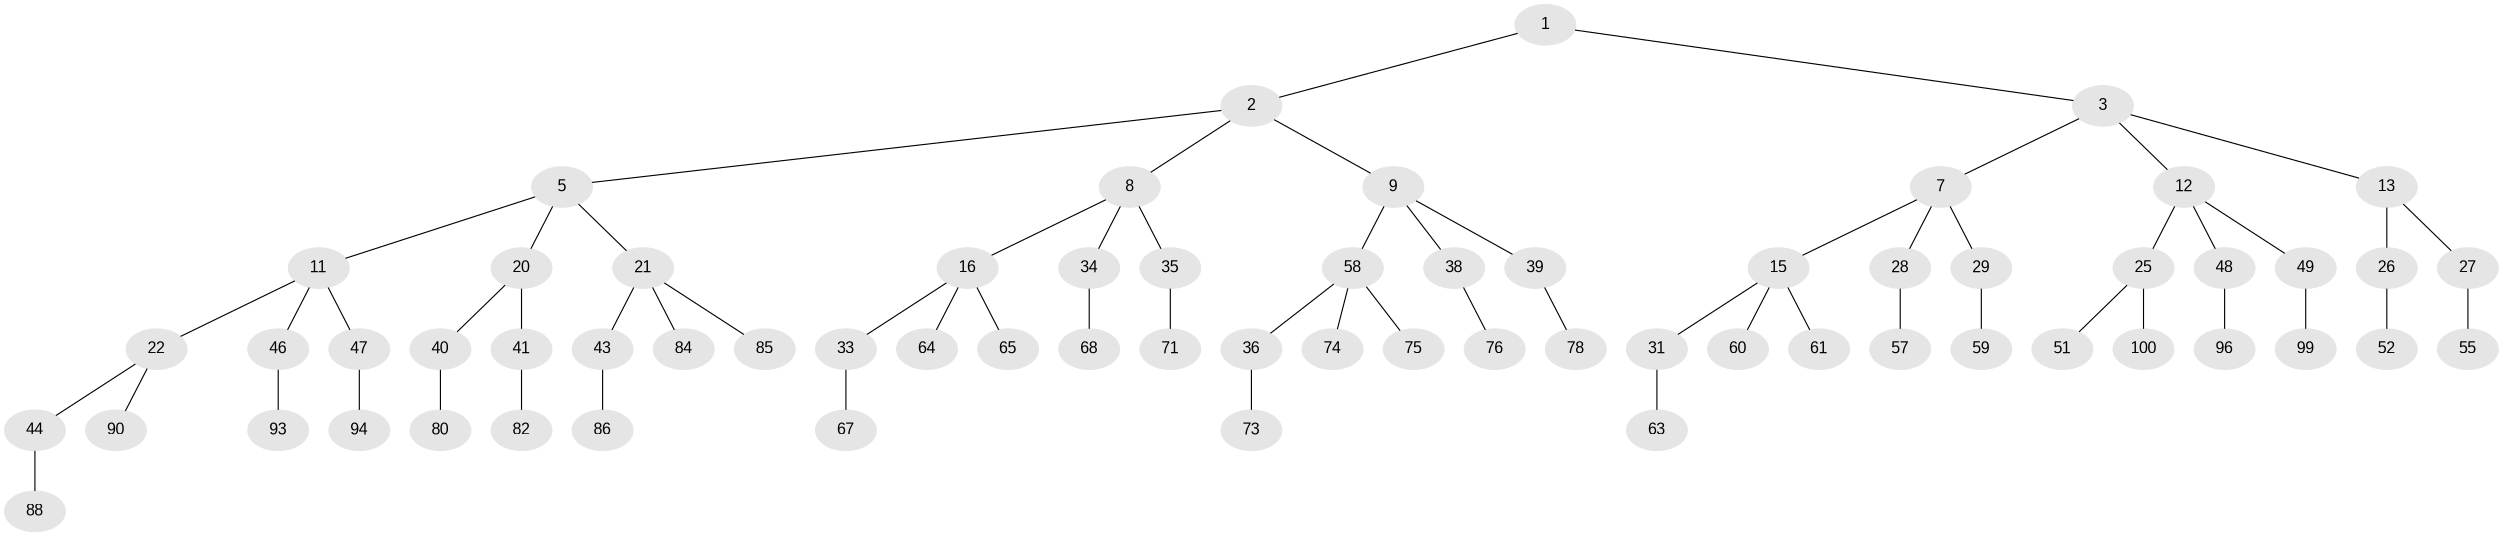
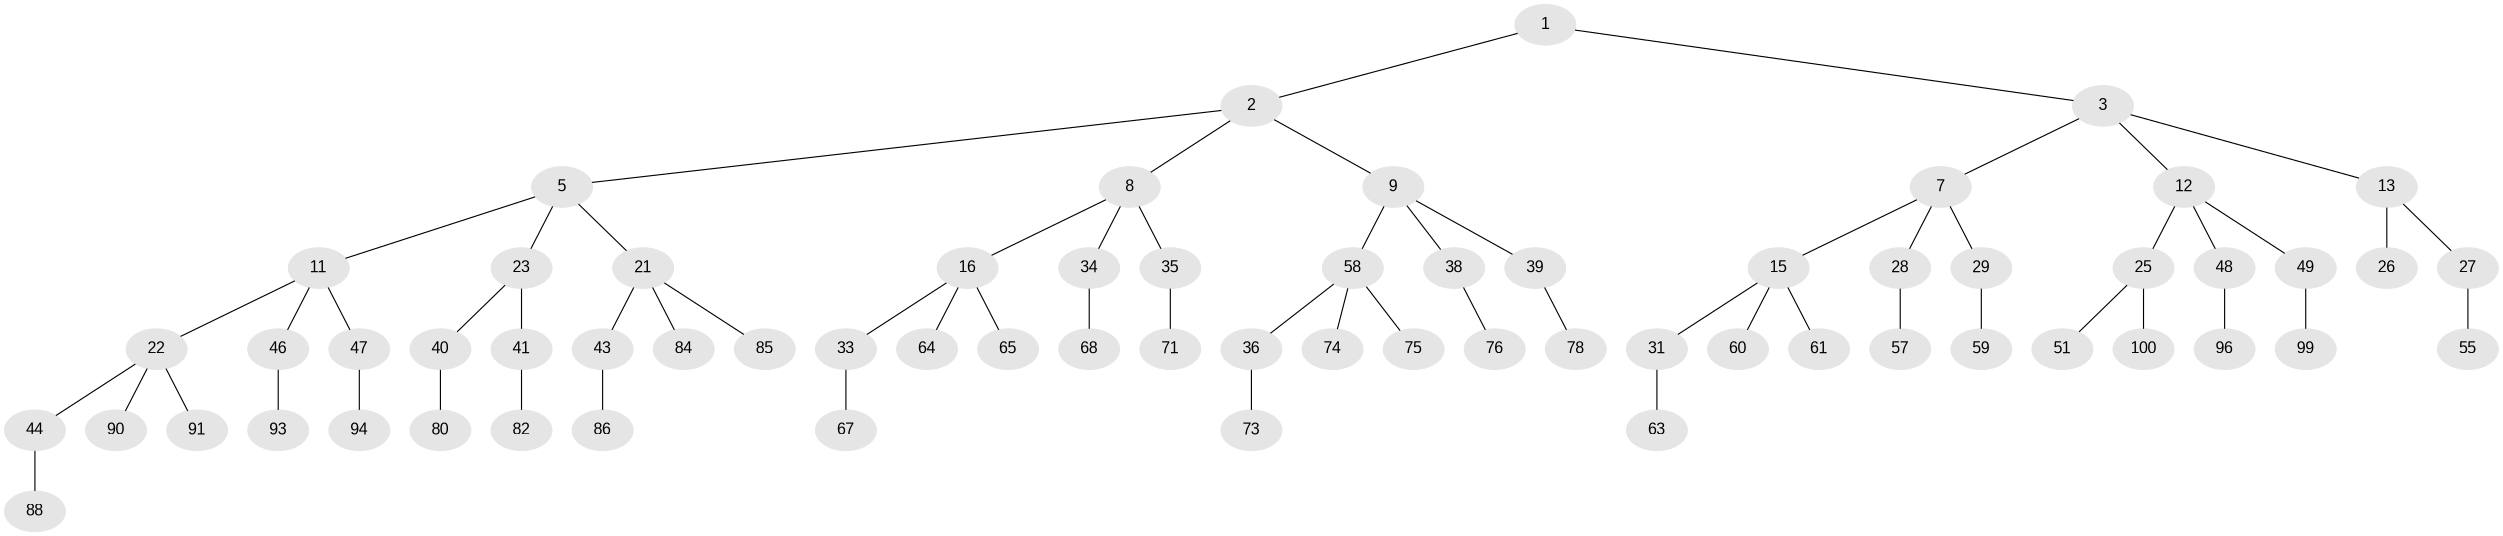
node "20": label "20" -> "23"
node "52": removed
node "91": added
